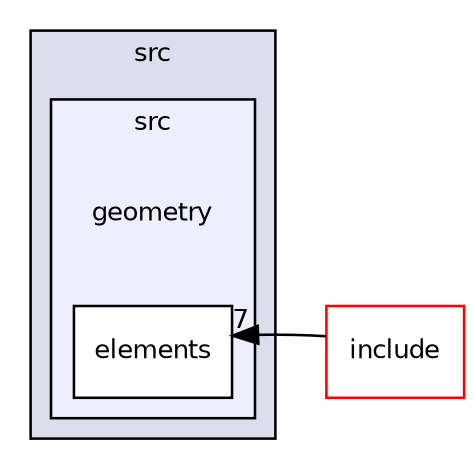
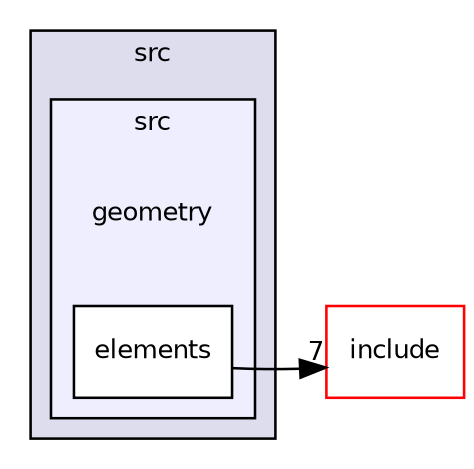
edge "include" -> "elements": reversed
